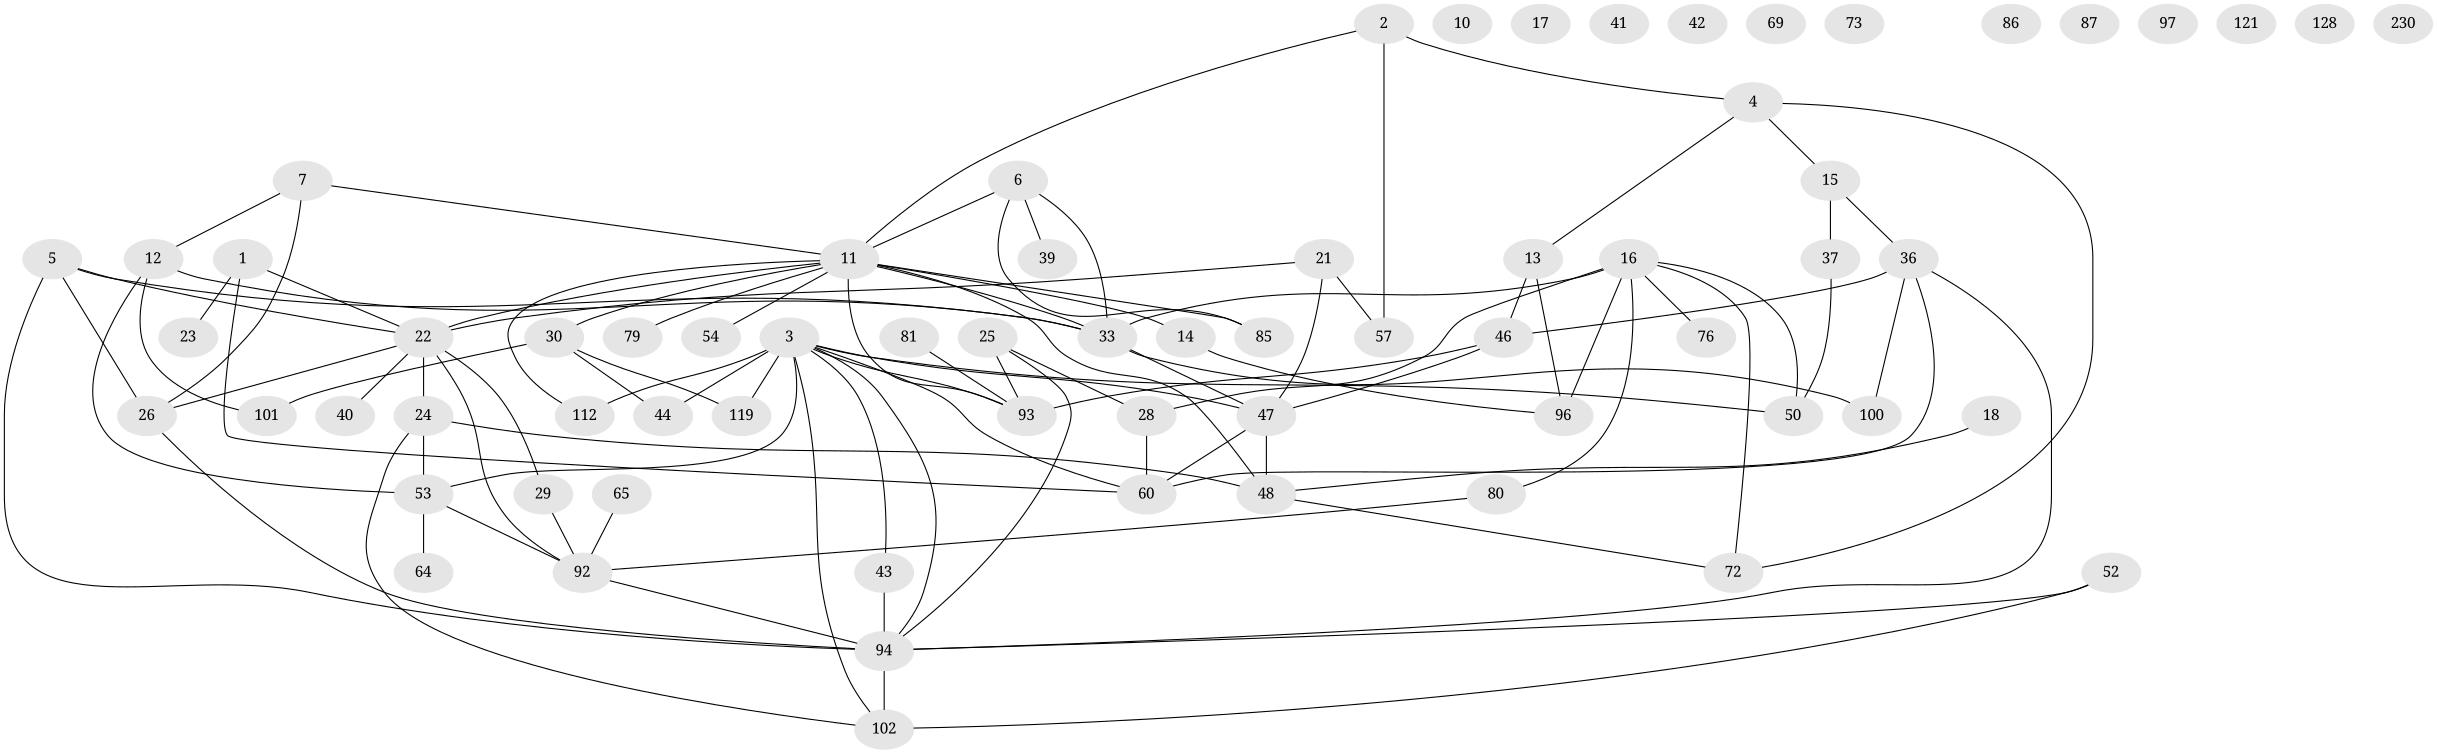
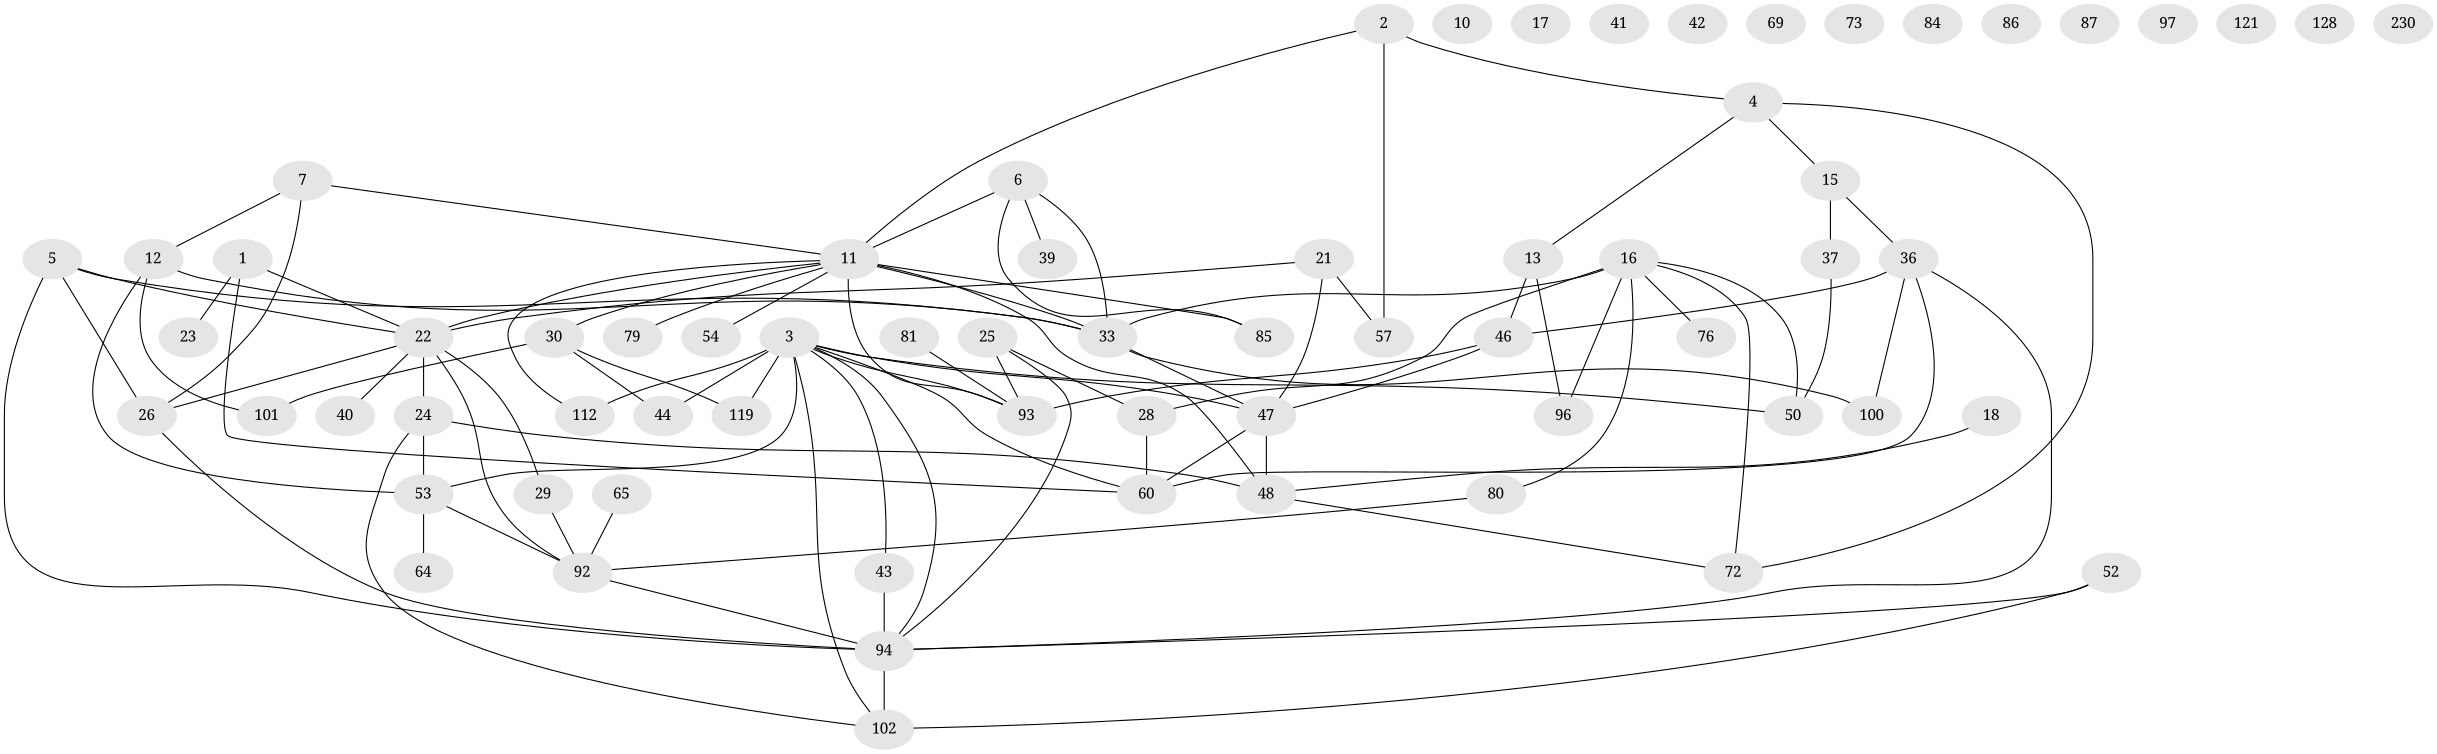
node "84": added
node "14": removed
